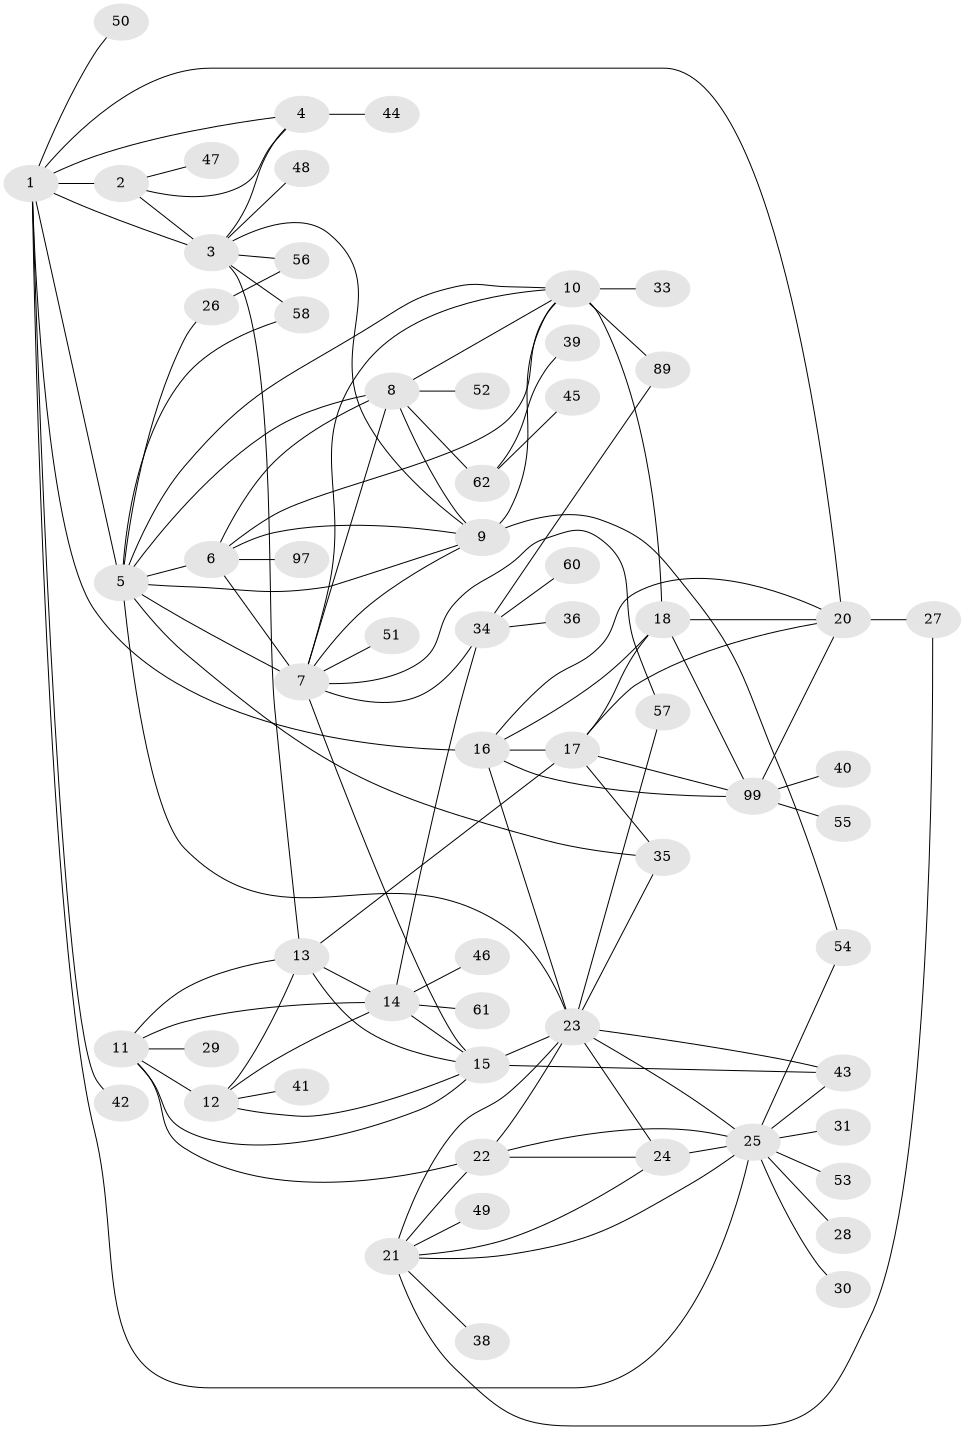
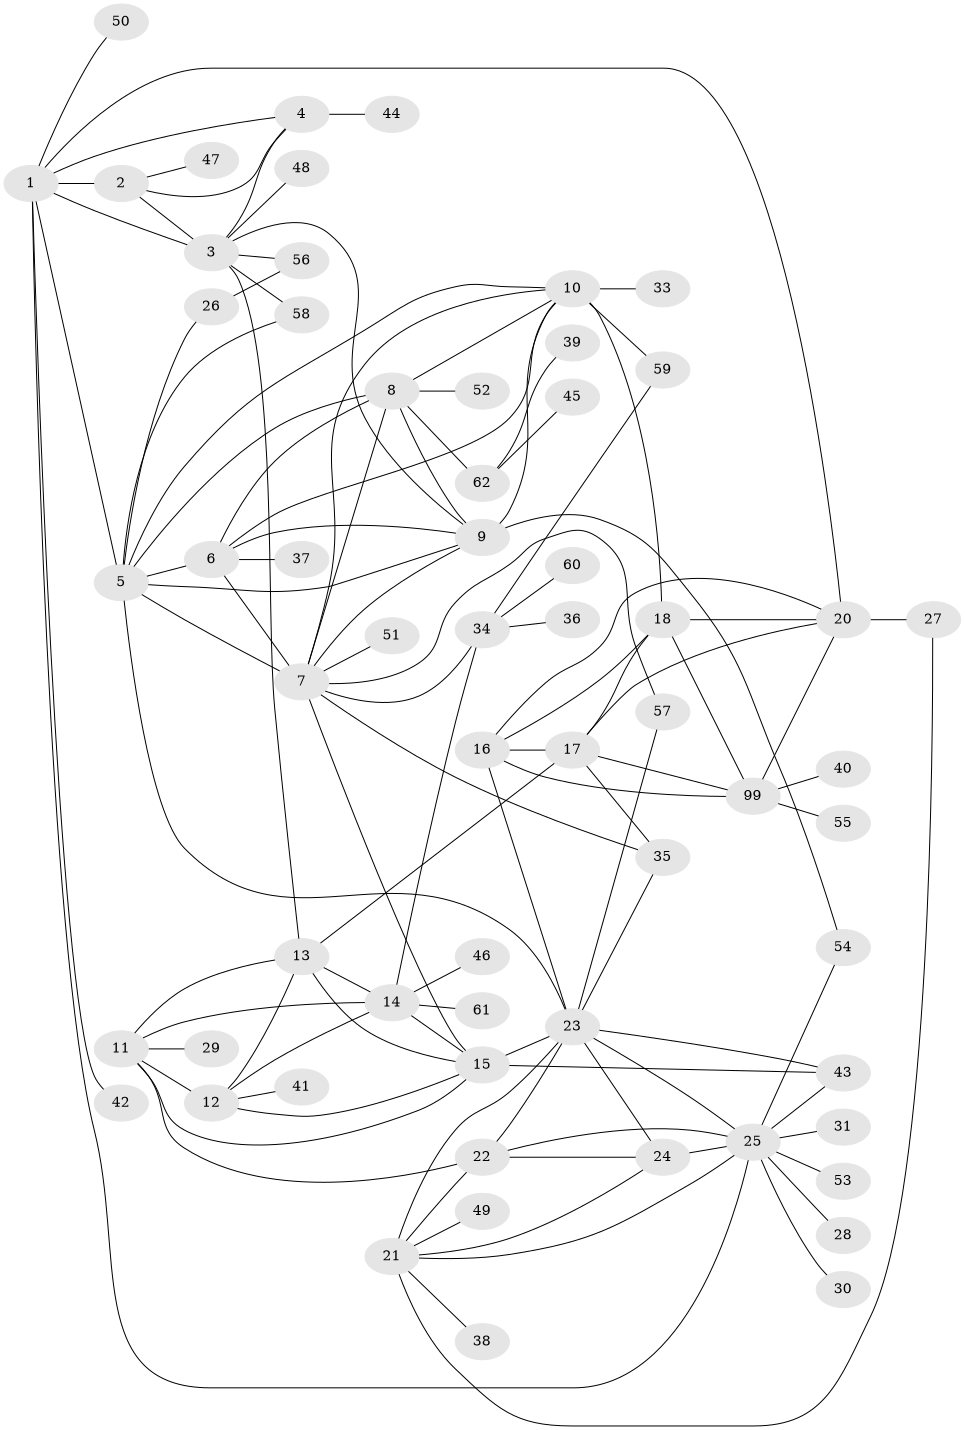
node "89": label "89" -> "59"
node "97": label "97" -> "37"
edge "1" -- "16": removed
edge "5" -- "35": now "7" -- "35"
